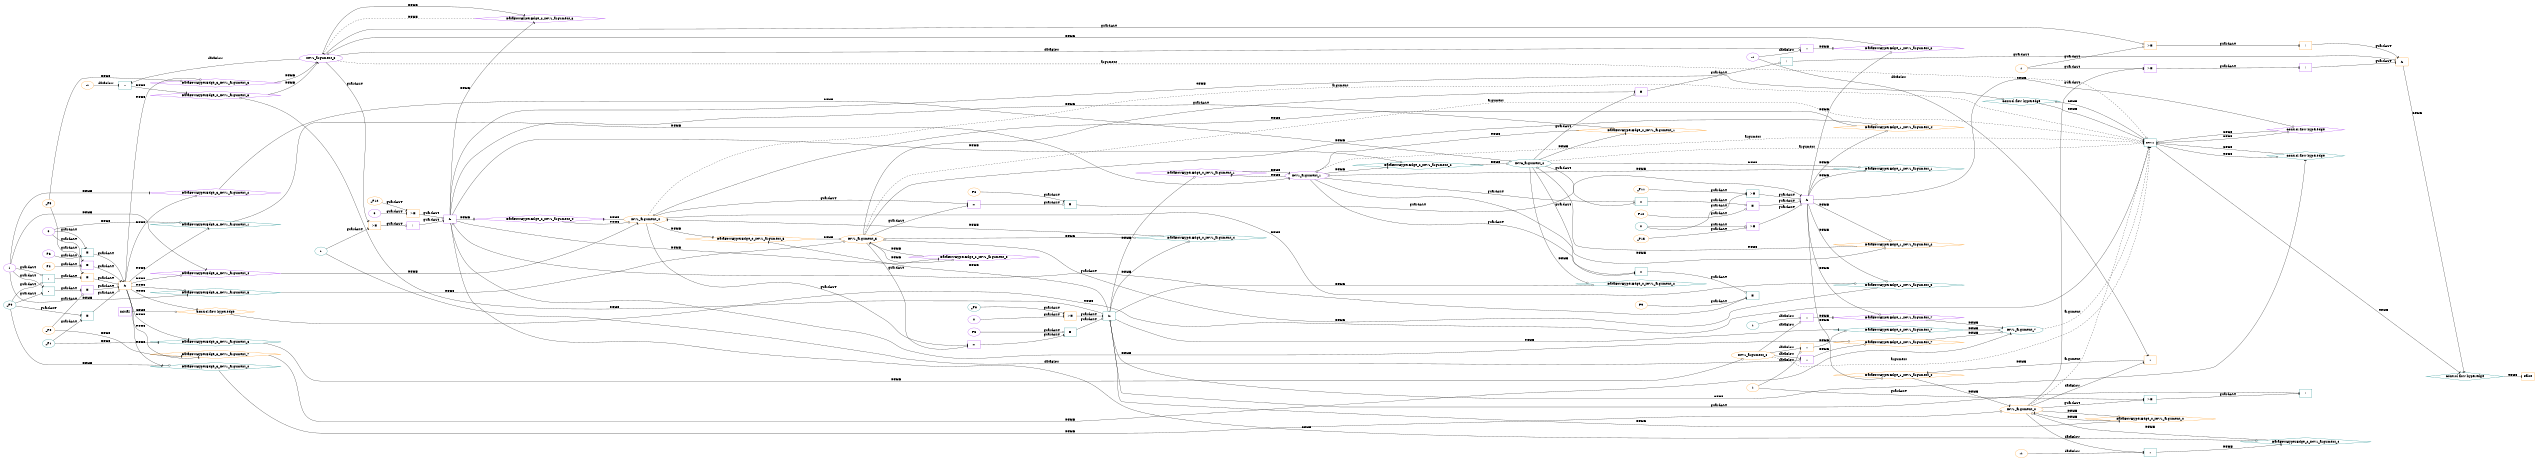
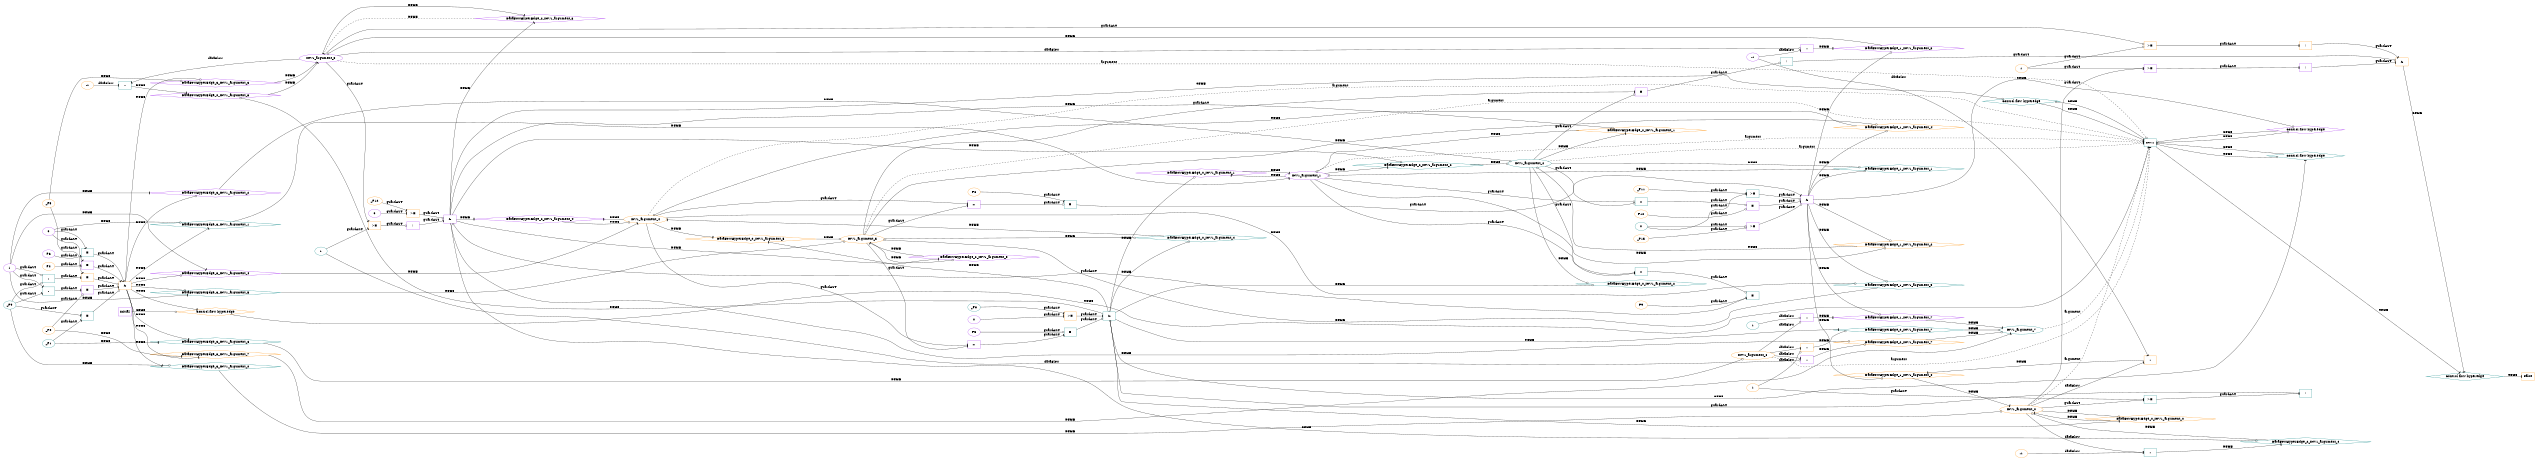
node "INV6_argument_2": label "INV6_argument_2" -> "INV1_argument_2"
